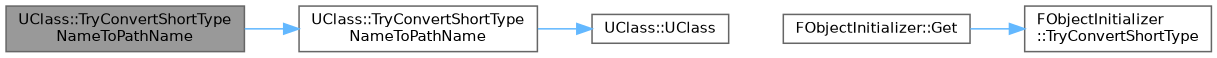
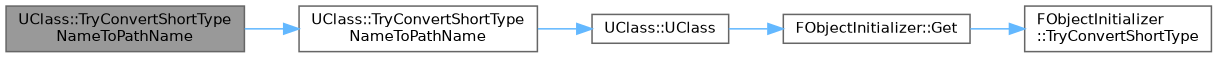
edge "UClass::UClass" -> "FObjectInitializer::Get": added
